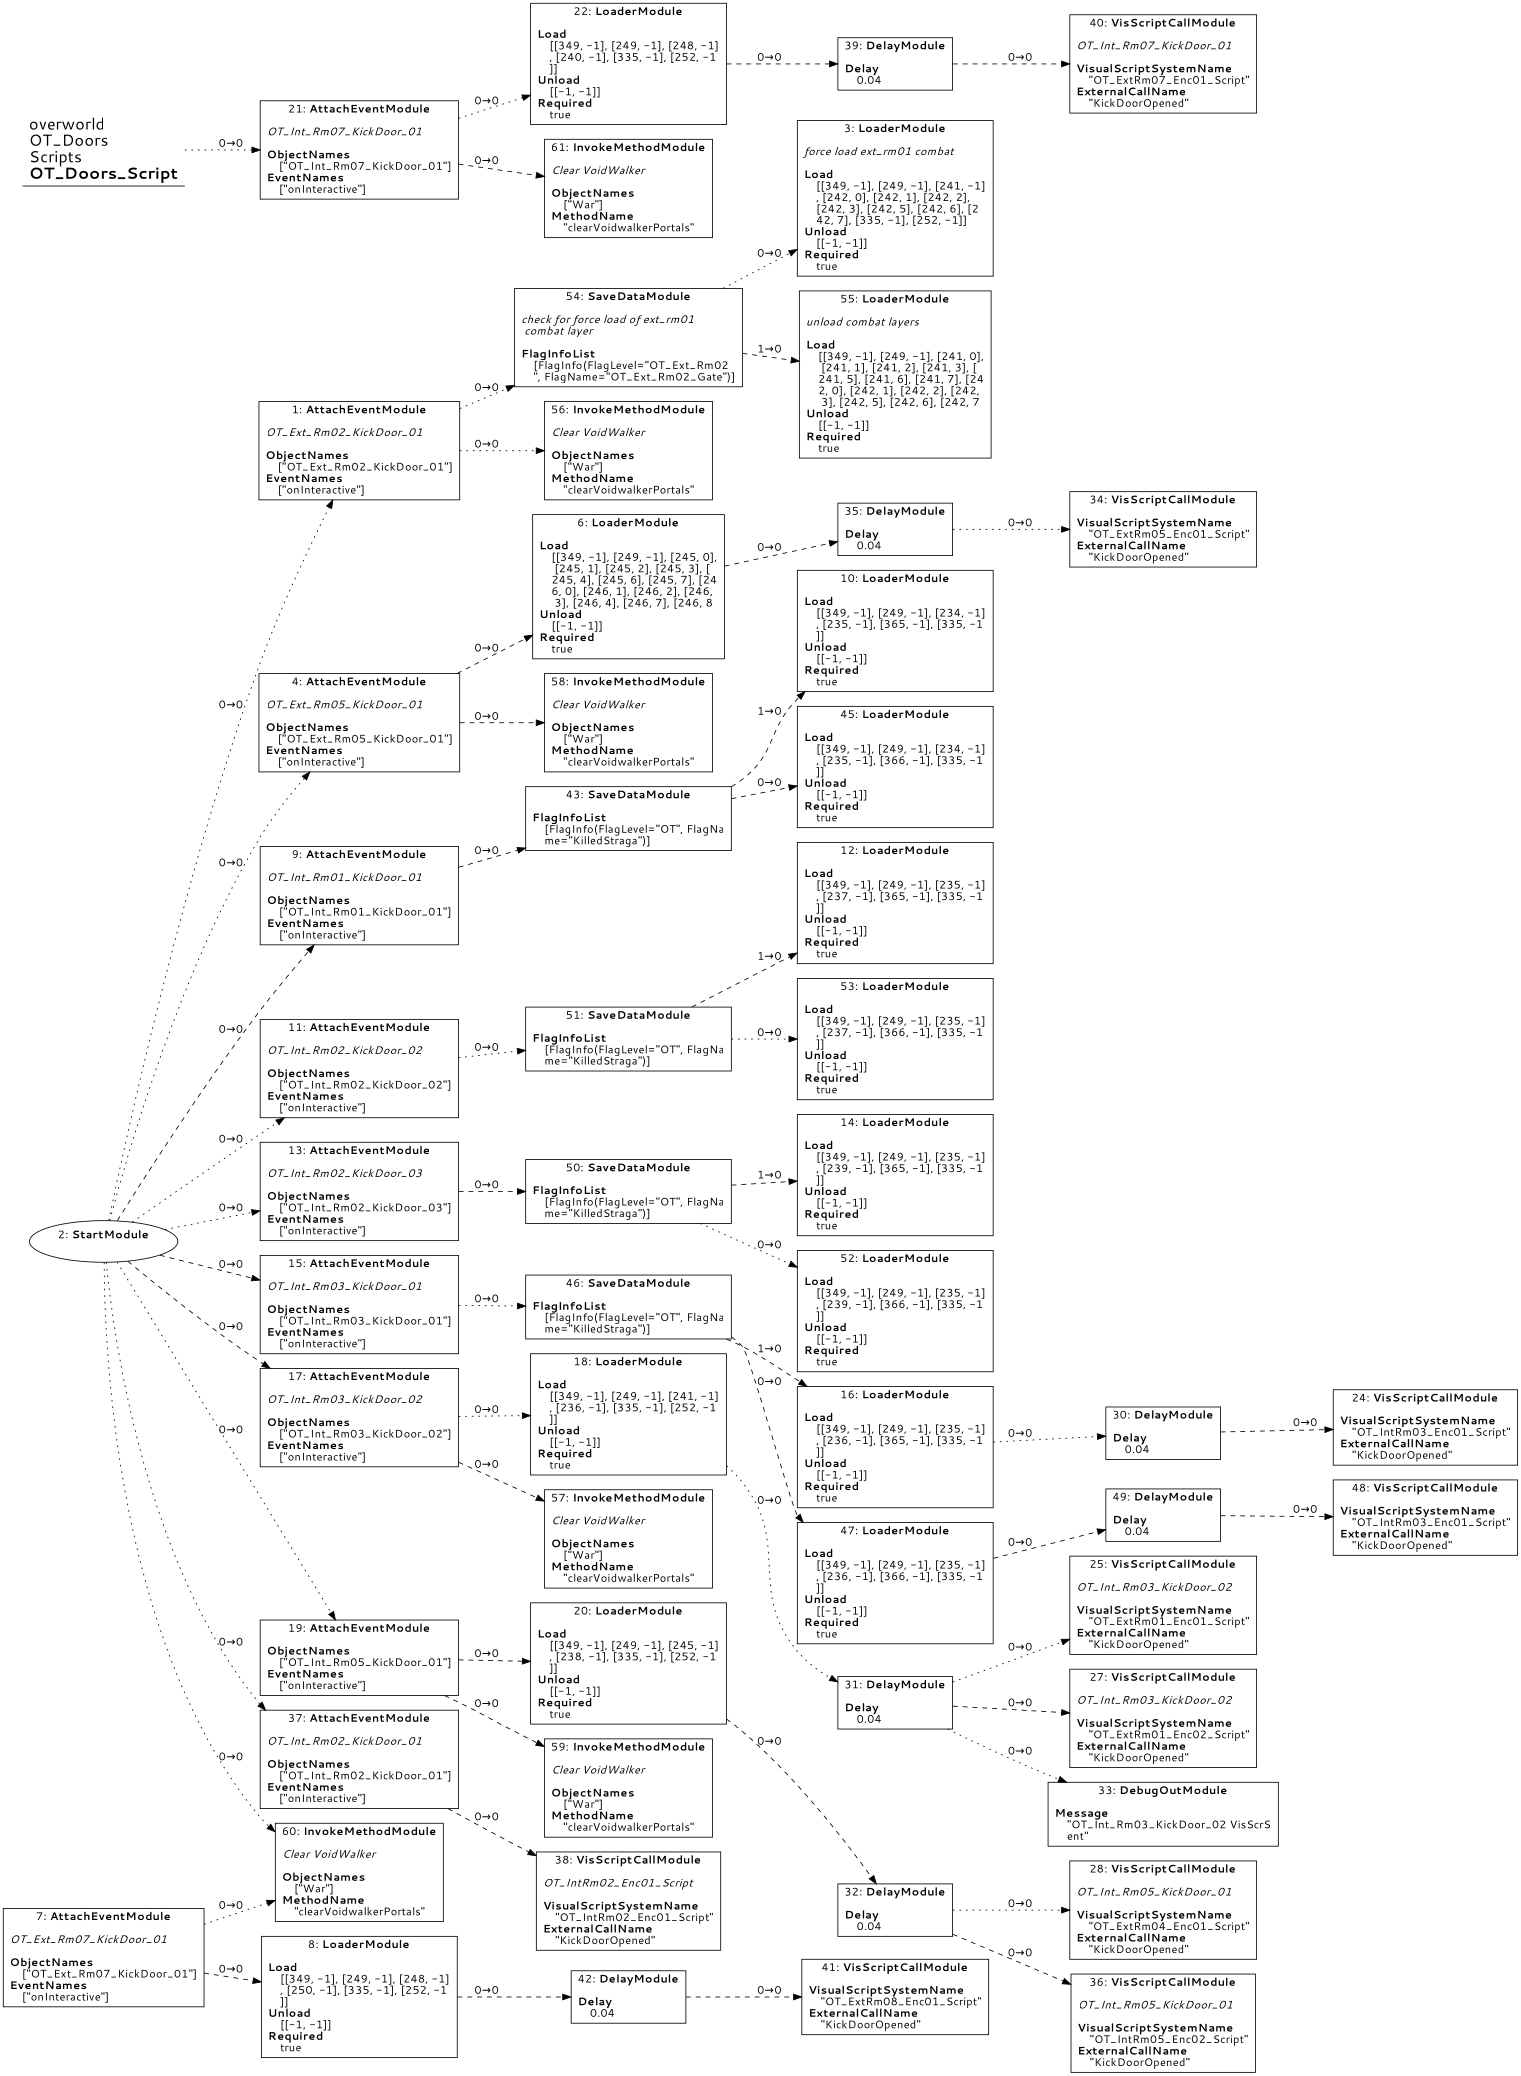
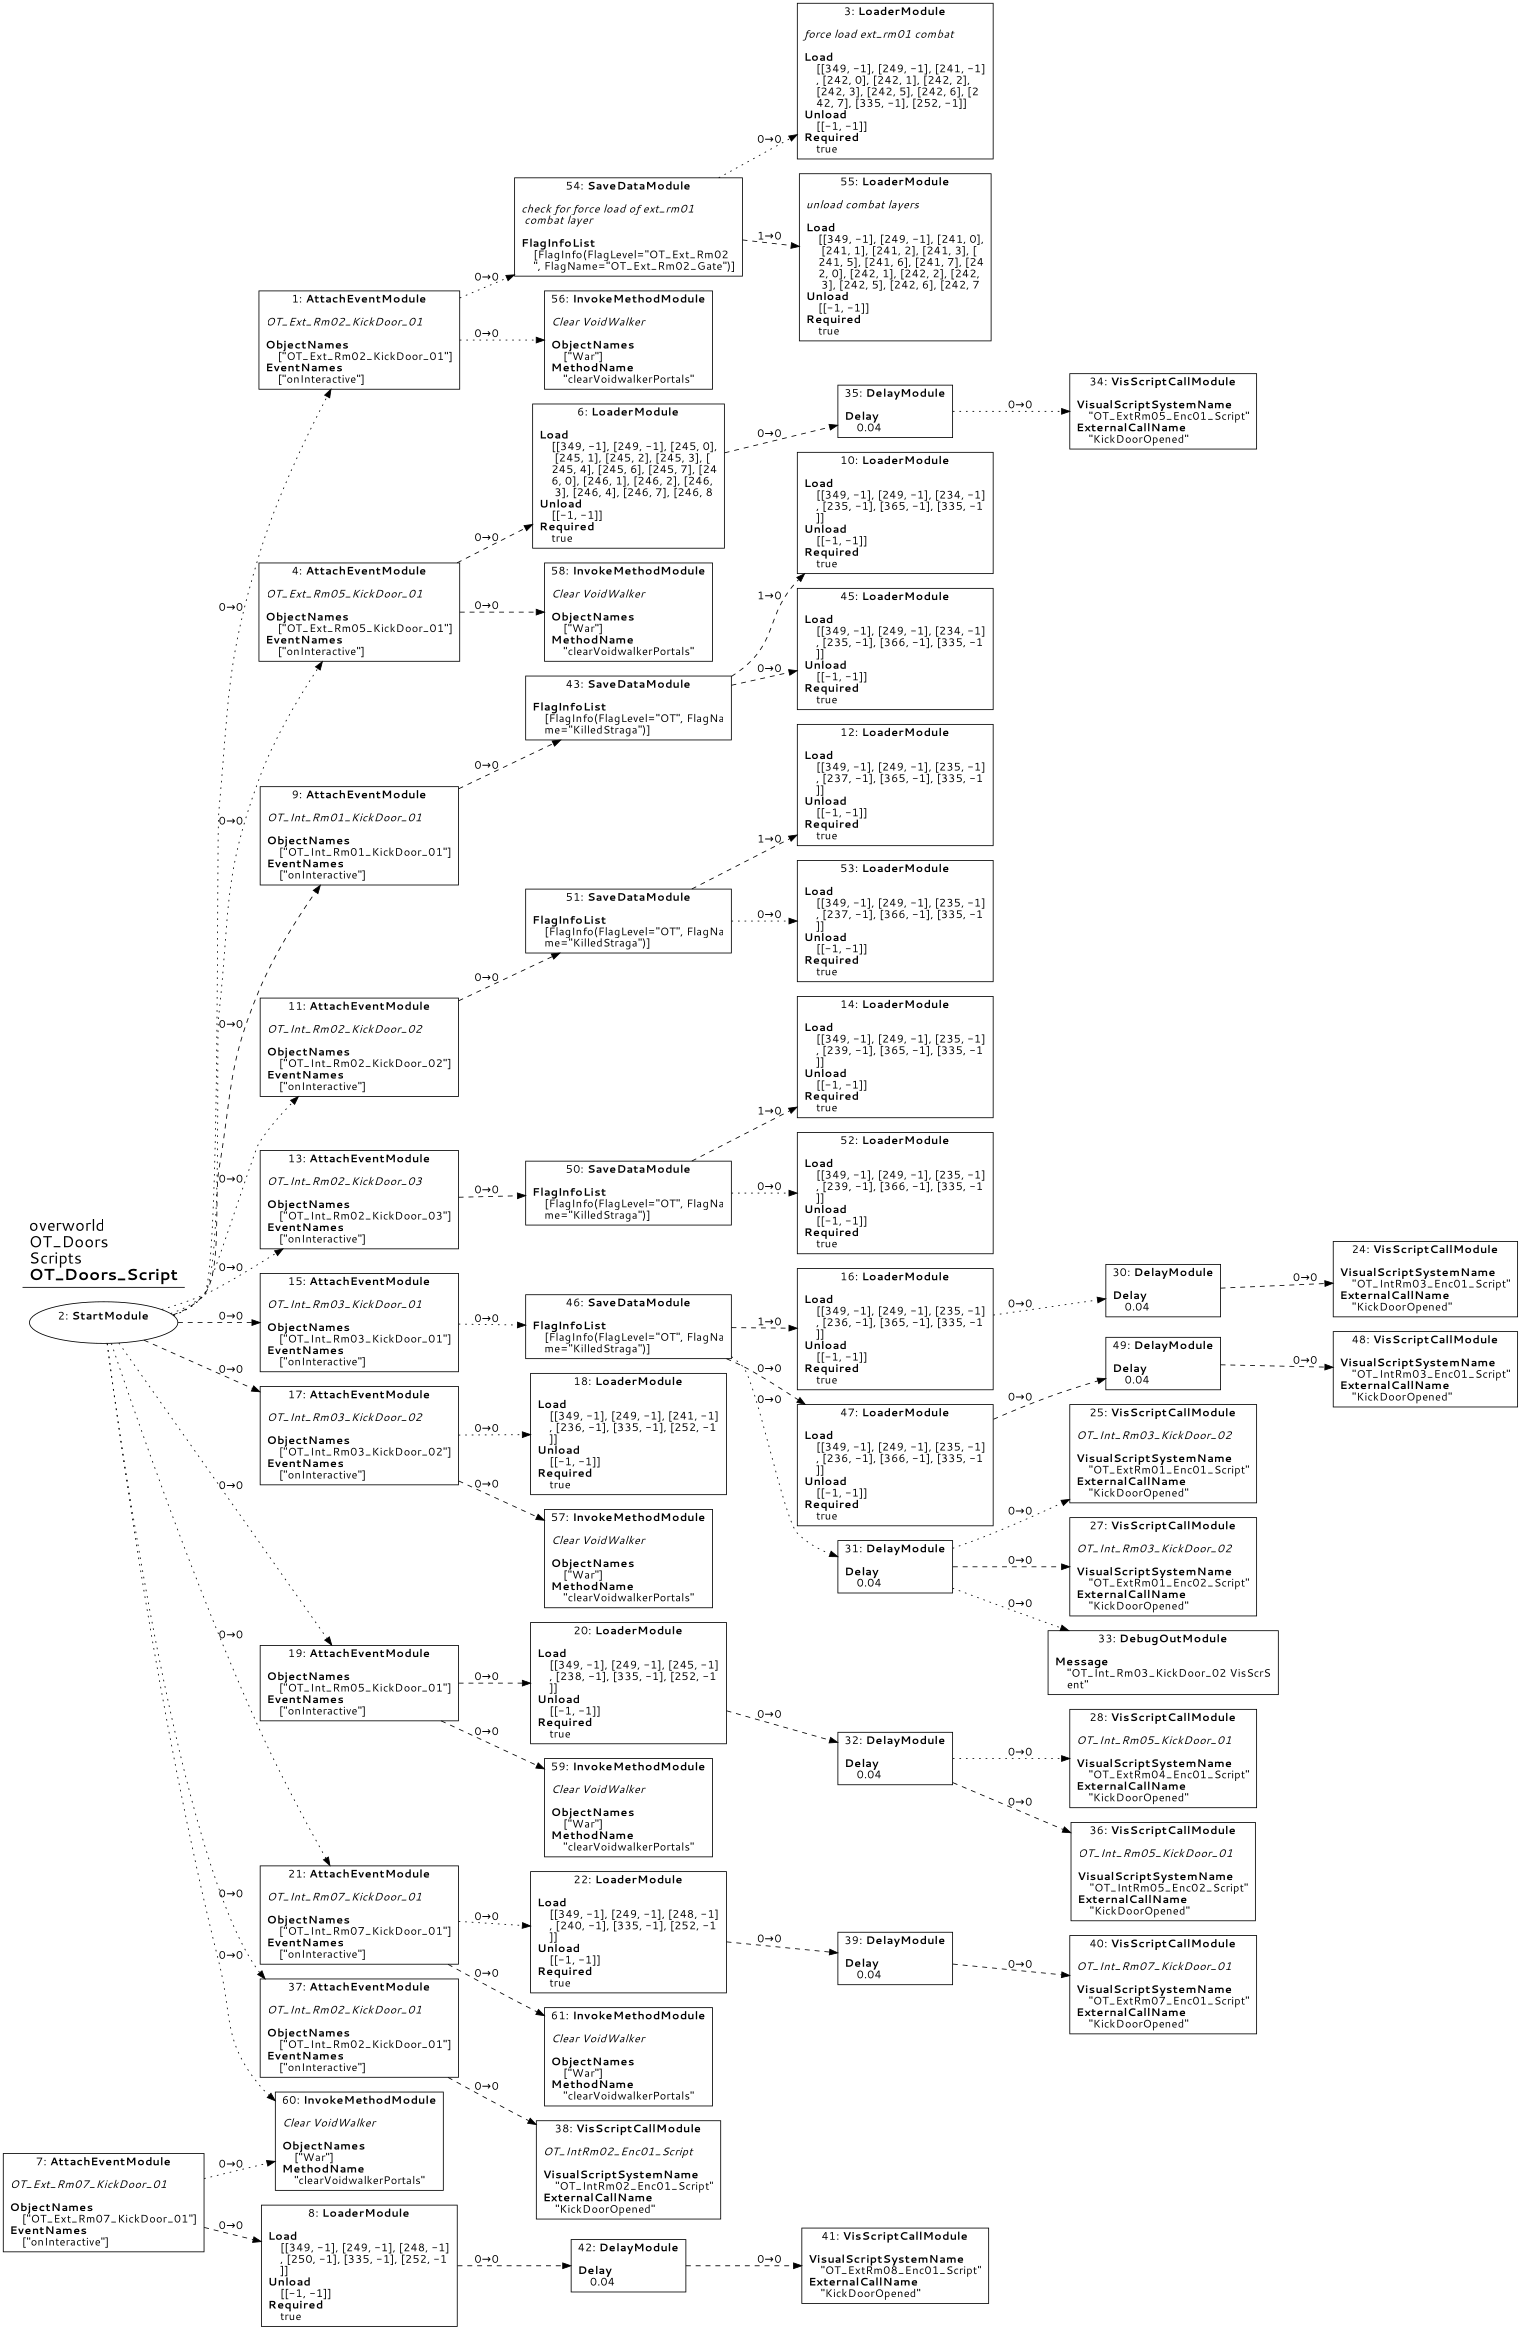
edge "overworld" -> "21:": now "2:" -> "21:"
edge "11:" -> "51:": style dotted -> dashed
edge "18:" -> "31:": now "46:" -> "31:"
